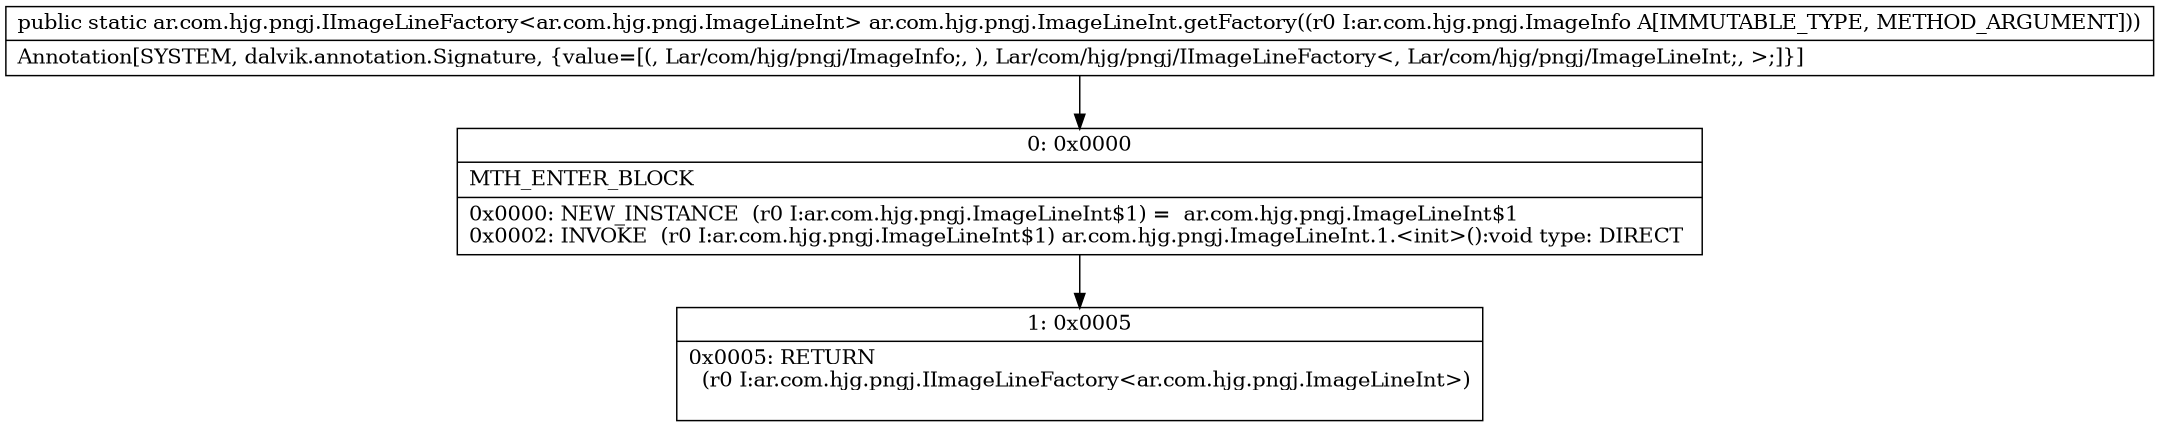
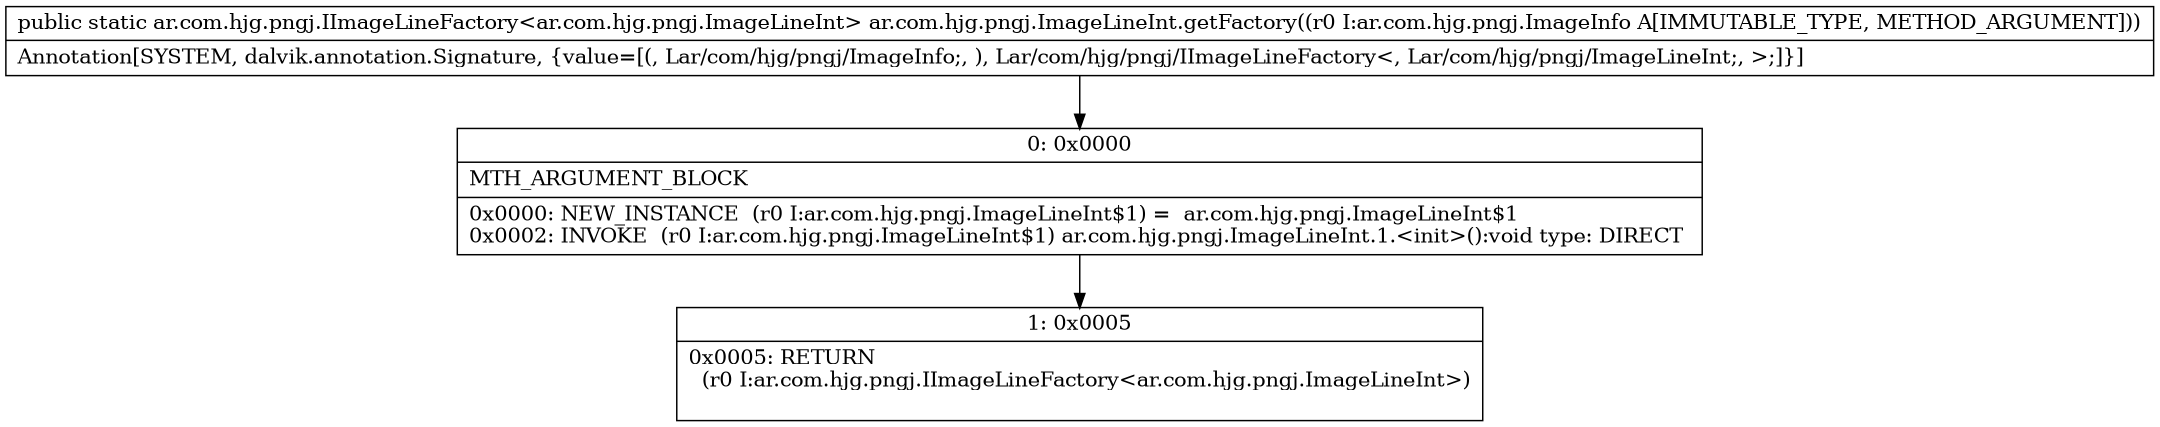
node "0: 0x0000": text "MTH_ENTER_BLOCK" -> "MTH_ARGUMENT_BLOCK"
